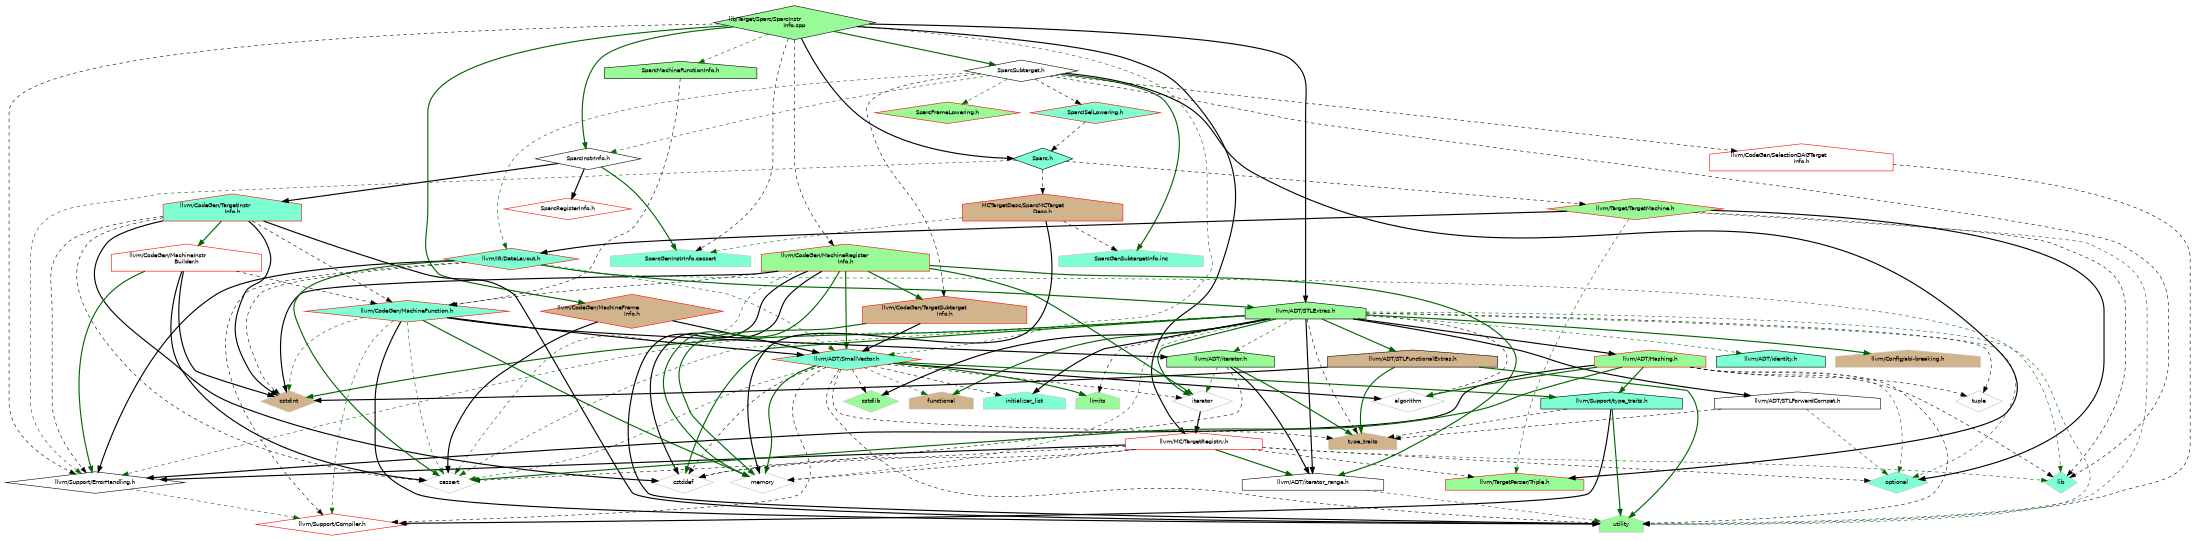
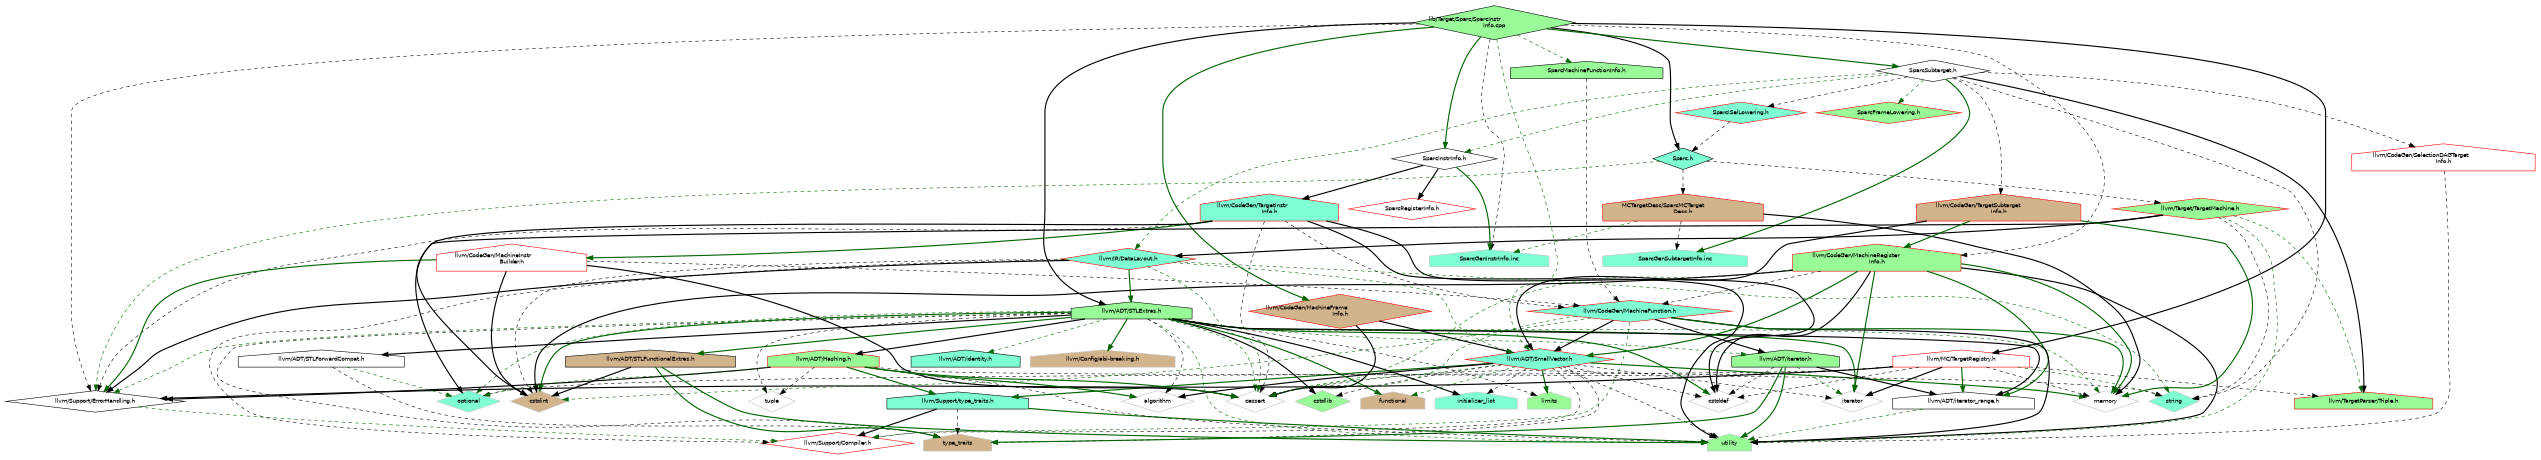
node "SparcGenInstrInfo.cassert": label "SparcGenInstrInfo.cassert" -> "SparcGenInstrInfo.inc"
edge "llvm/CodeGen/MachineRegister Info.h" -> "llvm/CodeGen/TargetSubtarget Info.h": reversed
edge "llvm/IR/DataLayout.h" -> "cassert": style bold -> dashed
edge "llvm/ADT/iterator.h" -> "utility": added
edge "iterator" -> "llvm/MC/TargetRegistry.h": reversed
node "lib": label "lib" -> "string"
